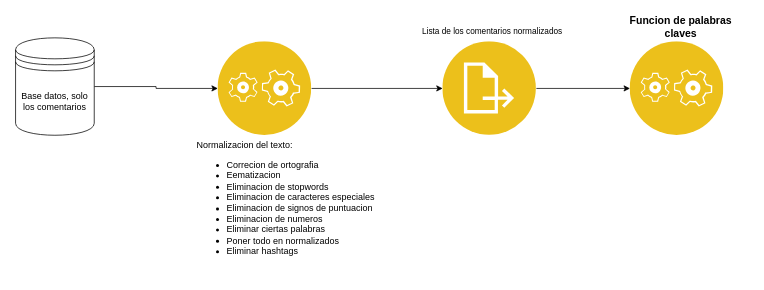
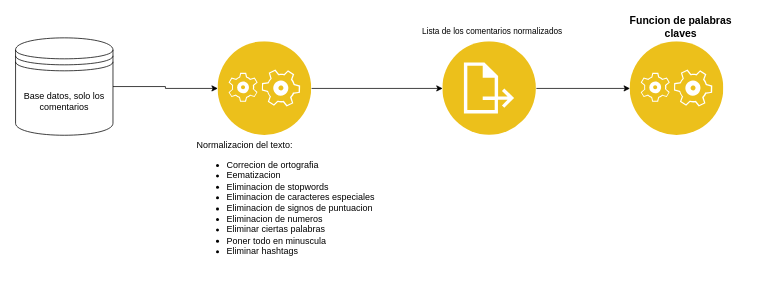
node "Base datos, solo los comentarios": size 79x98 -> 98x98
node "Normalizacion del texto: Correcion de ortografia Eematizacion Eliminacion de stopwords Eliminacion de caracteres especiales Eliminacion de signos de puntuacion Eliminacion de numeros Eliminar ciertas palabras Poner todo en normalizados Eliminar hashtags": label "Normalizacion del texto: Correcion de ortografia Eematizacion Eliminacion de stopwords Eliminacion de caracteres especiales Eliminacion de signos de puntuacion Eliminacion de numeros Eliminar ciertas palabras Poner todo en normalizados Eliminar hashtags" -> "Normalizacion del texto: Correcion de ortografia Eematizacion Eliminacion de stopwords Eliminacion de caracteres especiales Eliminacion de signos de puntuacion Eliminacion de numeros Eliminar ciertas palabras Poner todo en minuscula Eliminar hashtags"
